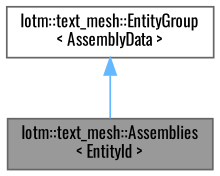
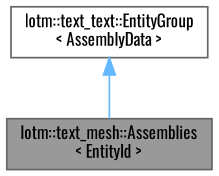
node "Iotm::text_mesh::EntityGroup < AssemblyData >": label "Iotm::text_mesh::EntityGroup < AssemblyData >" -> "Iotm::text_text::EntityGroup < AssemblyData >"
